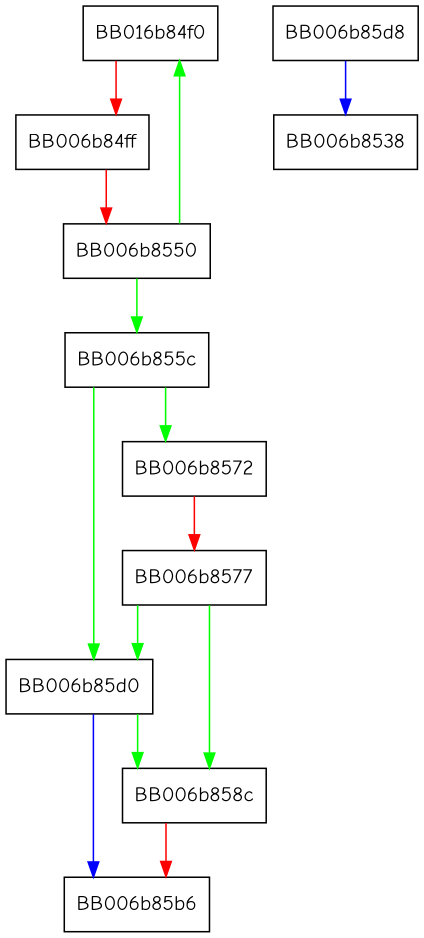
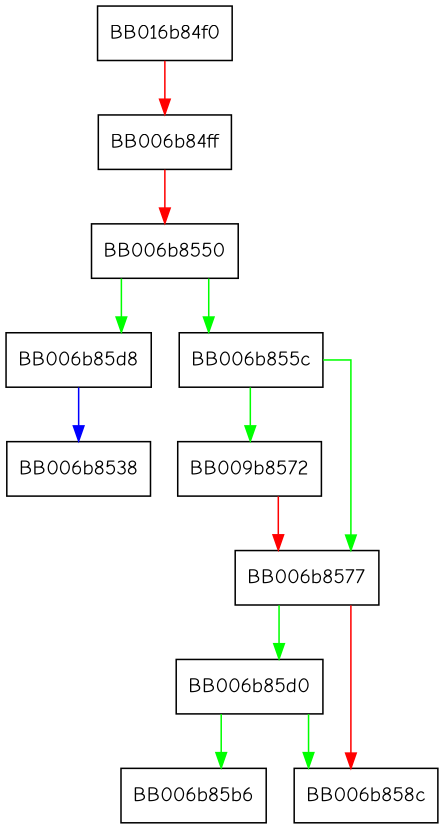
edge "BB006b8550" -> "BB016b84f0": now "BB006b8550" -> "BB006b85d8"
node "BB006b8572": label "BB006b8572" -> "BB009b8572"
edge "BB006b855c" -> "BB006b85d0": now "BB006b855c" -> "BB006b8577"
edge "BB006b8577" -> "BB006b858c": color green -> red
edge "BB006b85d0" -> "BB006b85b6": color blue -> green
edge "BB006b858c" -> "BB006b85b6": removed
